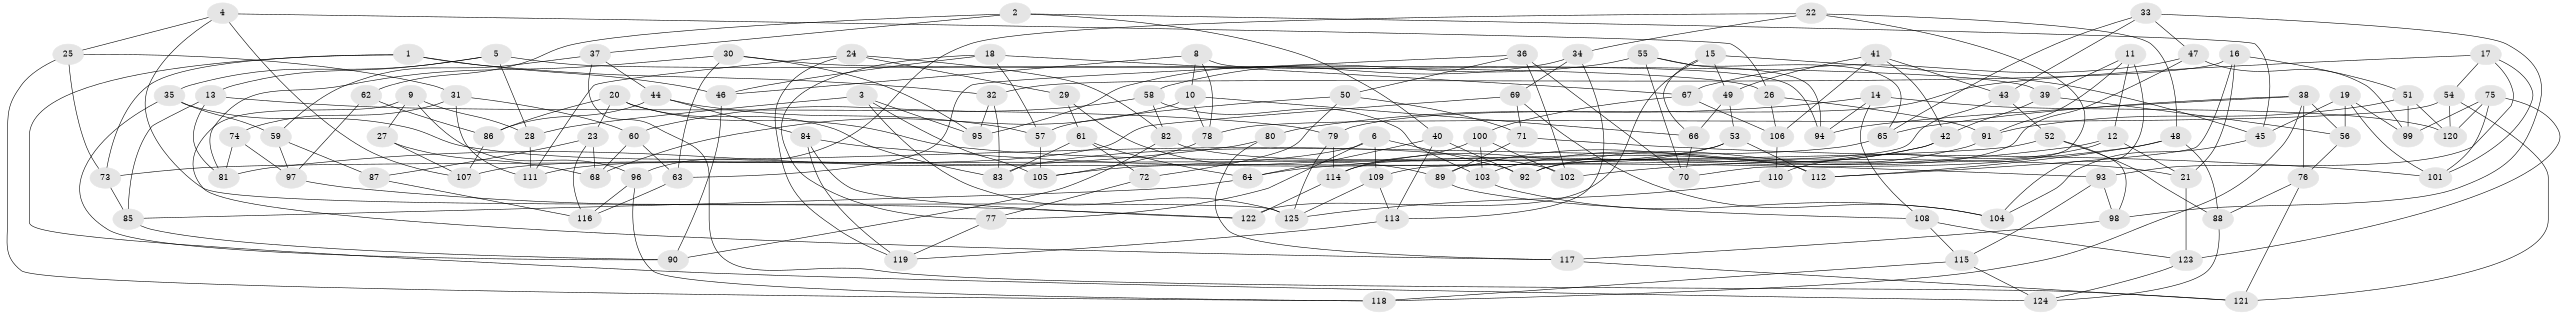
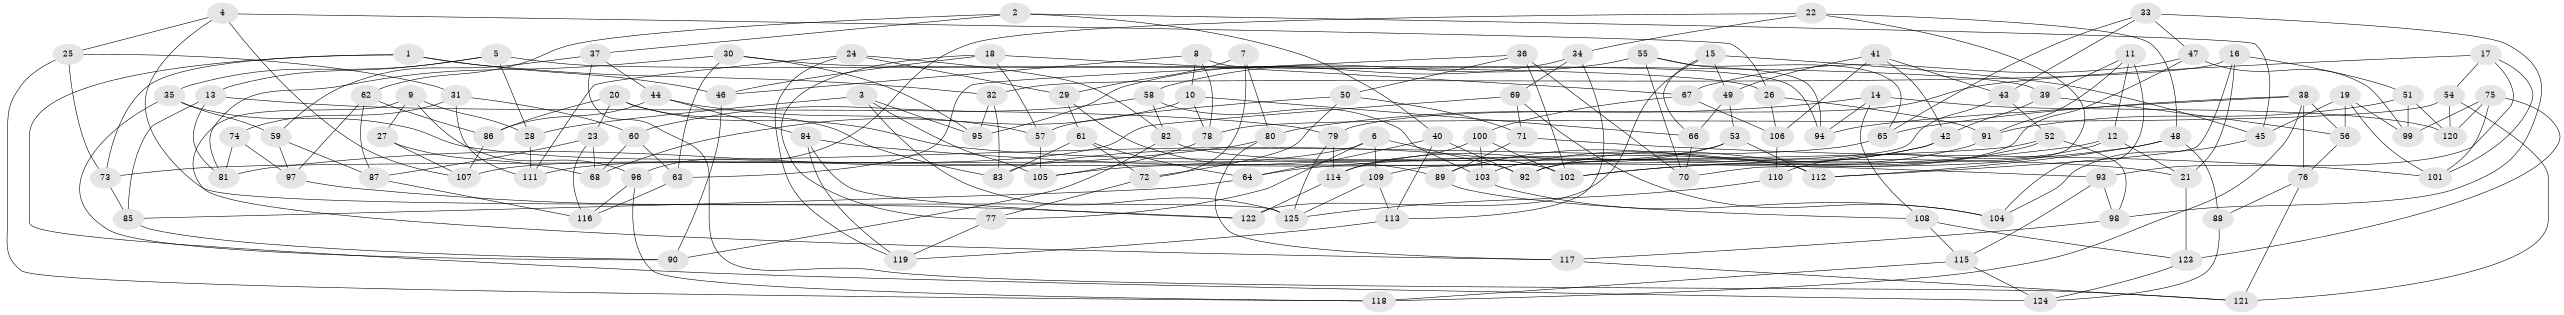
node "7": added
edge "62" -- "87": added
edge "52" -- "88": now "52" -- "102"
